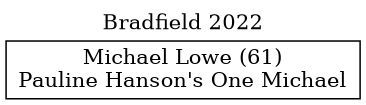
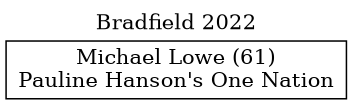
node "Michael Lowe (61) Pauline Hanson's One Michael": label "Michael Lowe (61) Pauline Hanson's One Michael" -> "Michael Lowe (61) Pauline Hanson's One Nation"
